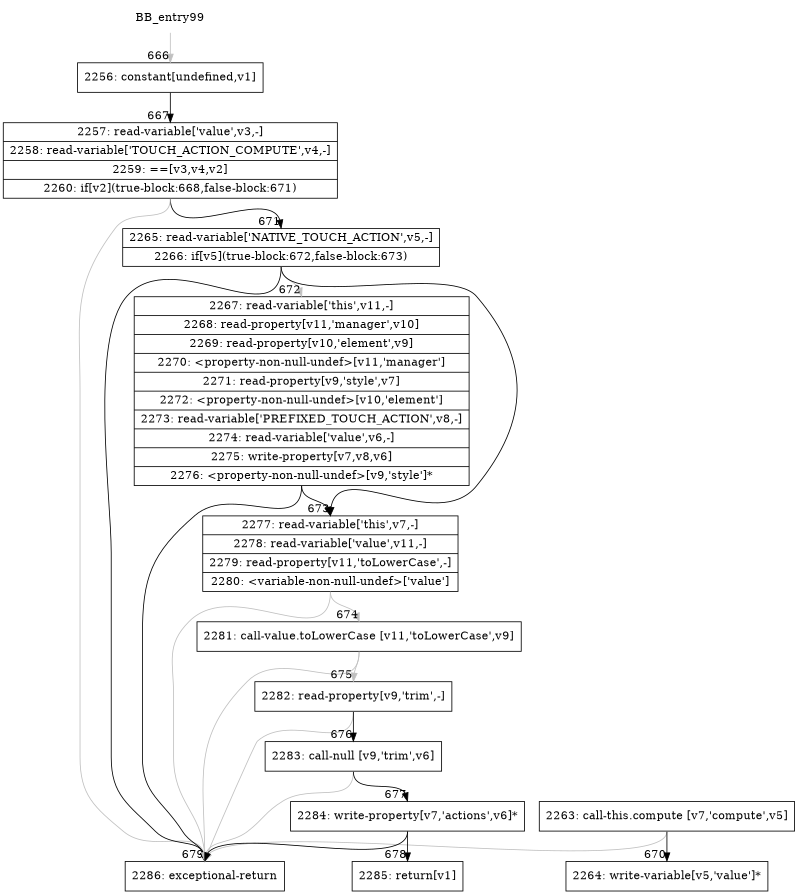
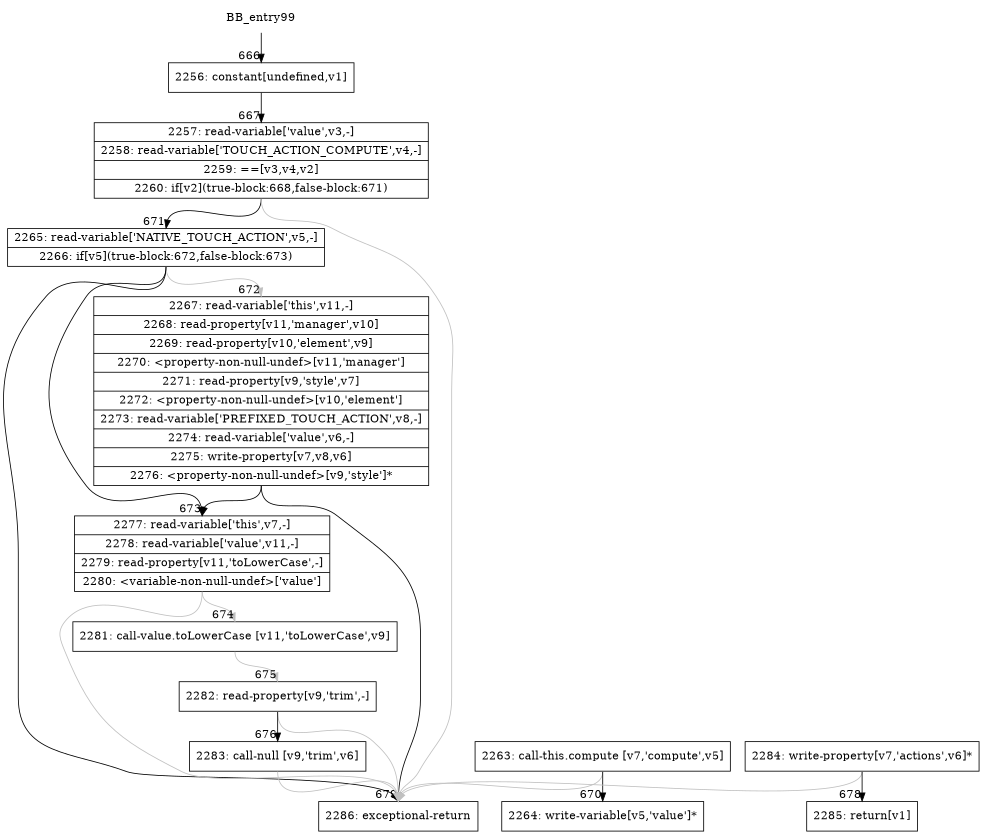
edge "BB_entry99" -> "2256: constant[undefined,v1]": color gray -> black
edge "2281: call-value.toLowerCase [v11,'toLowerCase',v9]" -> "2286: exceptional-return": removed
edge "2283: call-null [v9,'trim',v6]" -> "2284: write-property[v7,'actions',v6]*": removed
edge "2284: write-property[v7,'actions',v6]*" -> "2286: exceptional-return": color black -> gray
